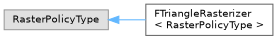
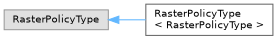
node "FTriangleRasterizer < RasterPolicyType >": label "FTriangleRasterizer < RasterPolicyType >" -> "RasterPolicyType < RasterPolicyType >"
